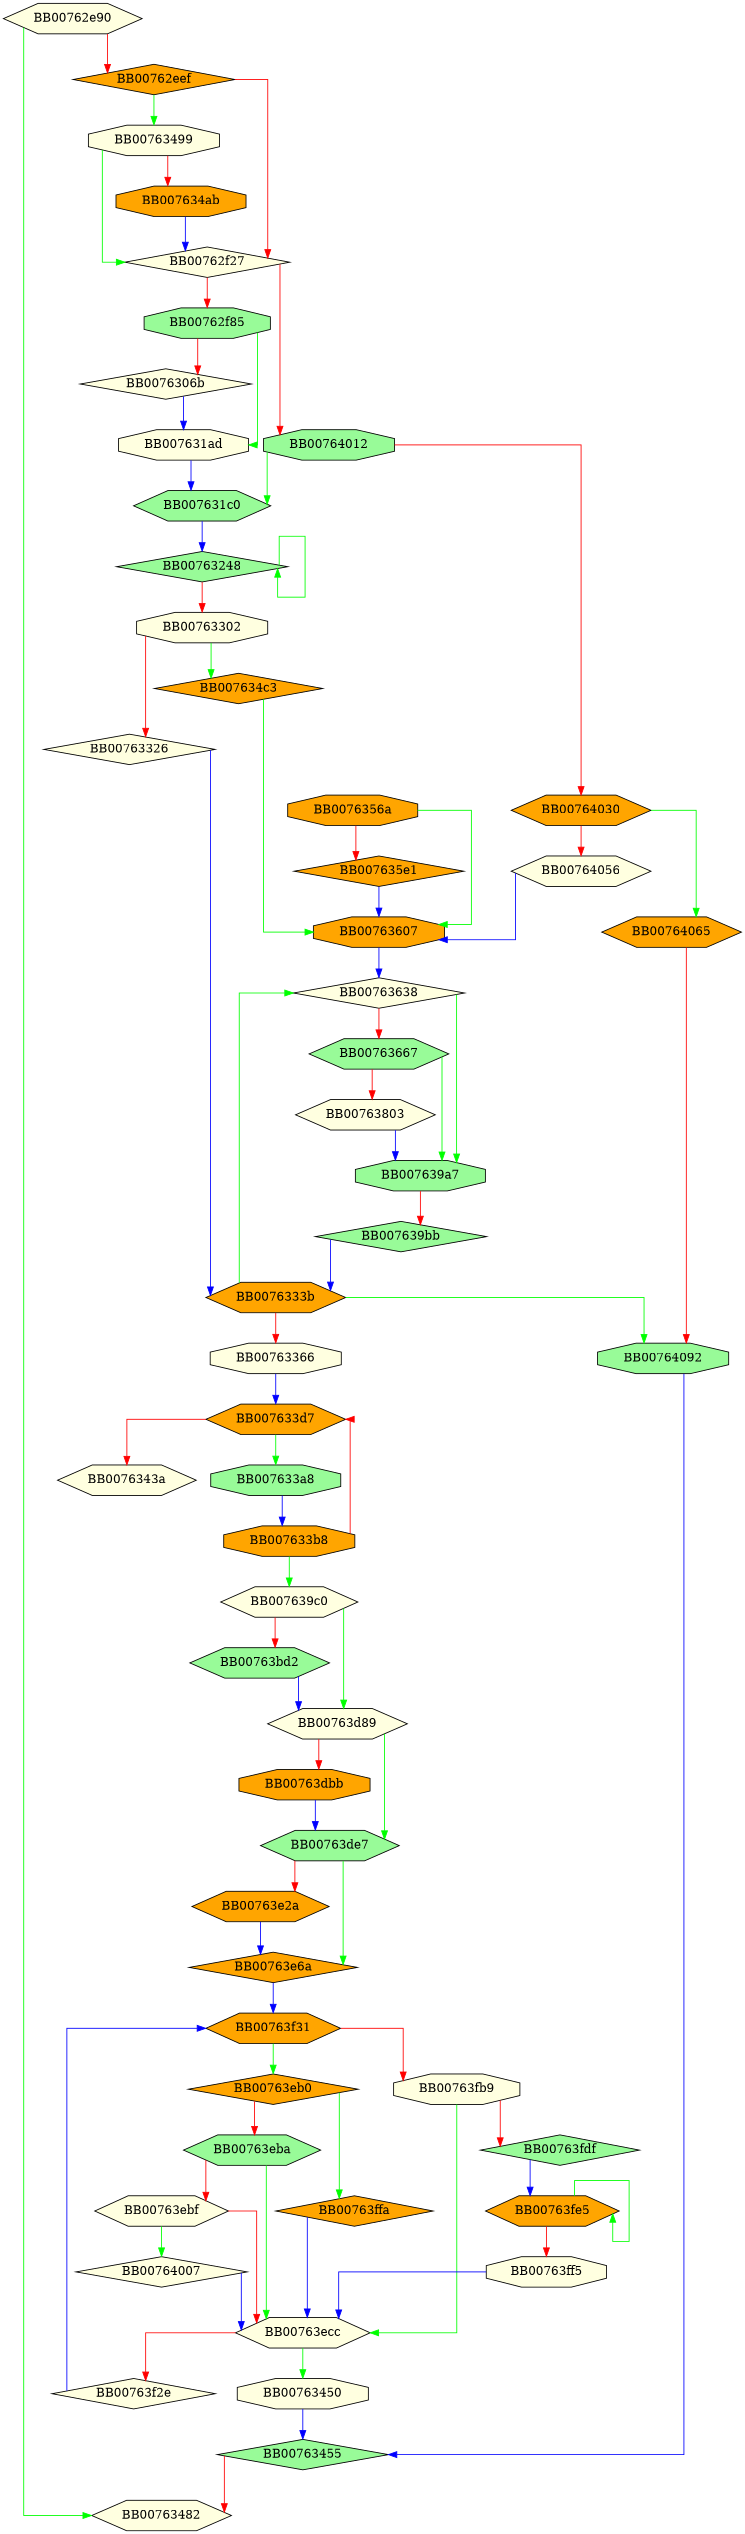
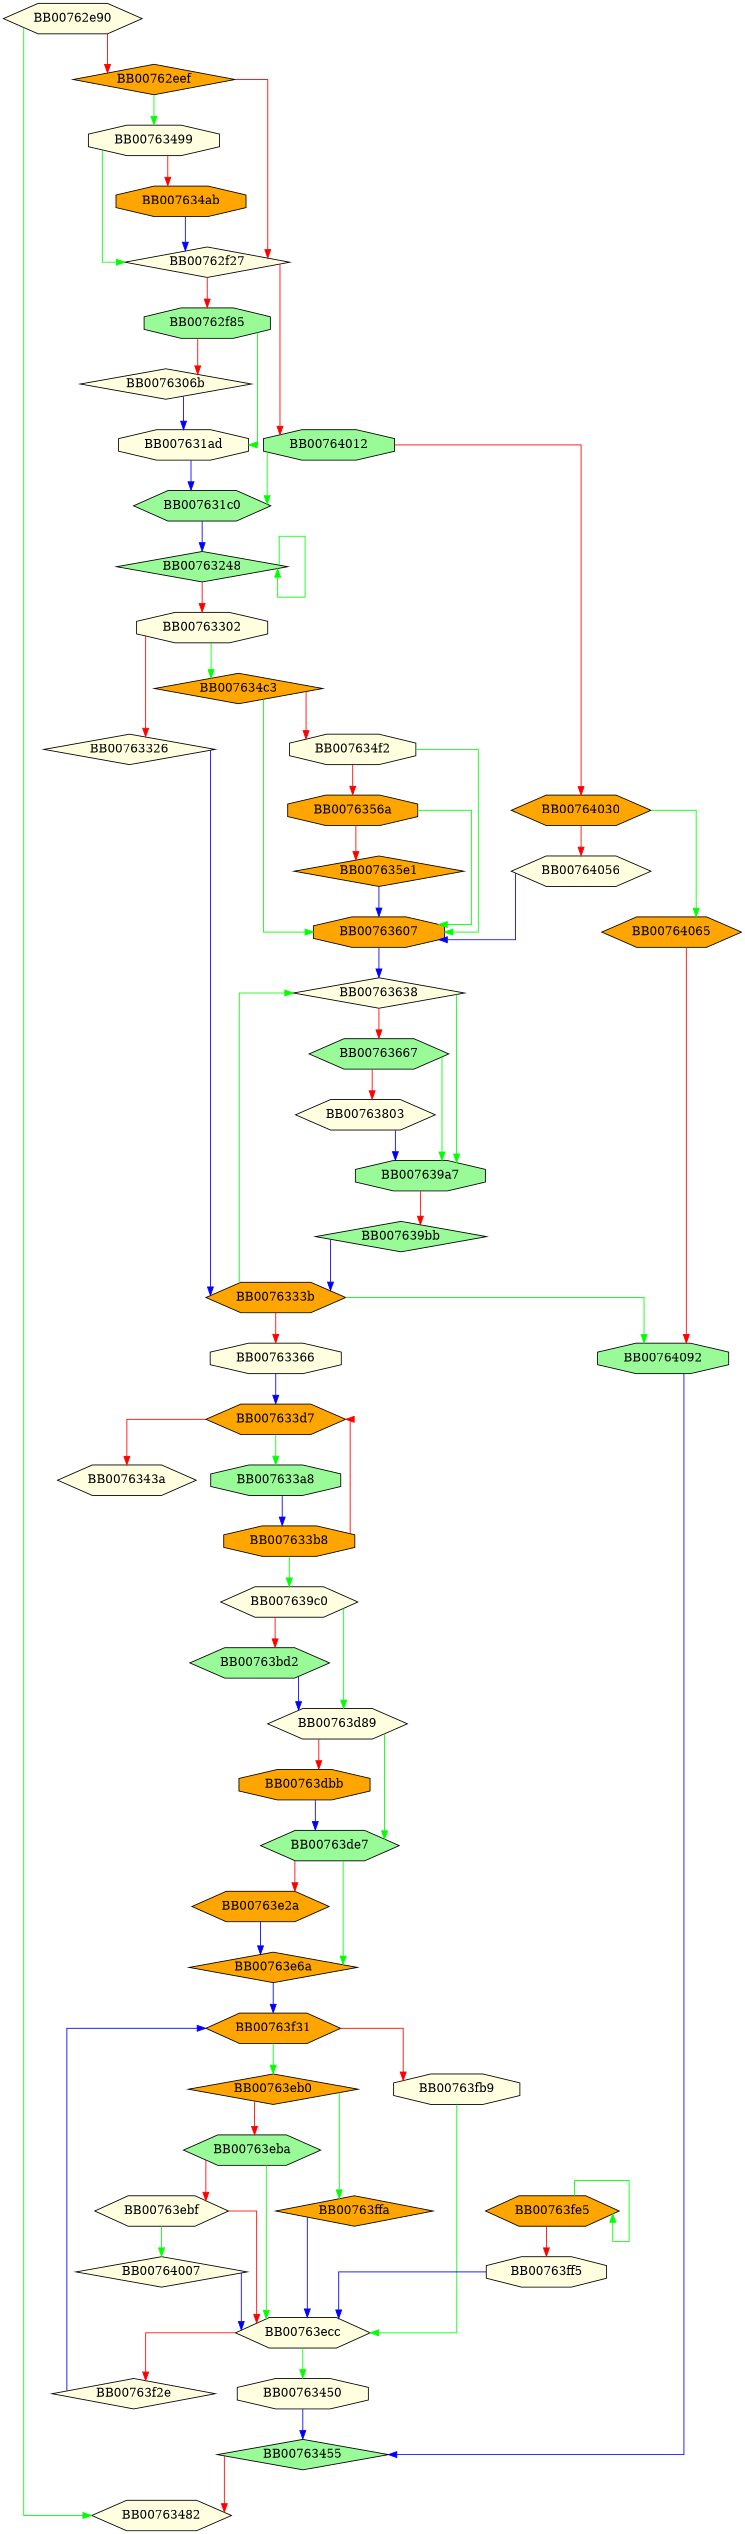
node "BB007634f2": added
node "BB00763fdf": removed
